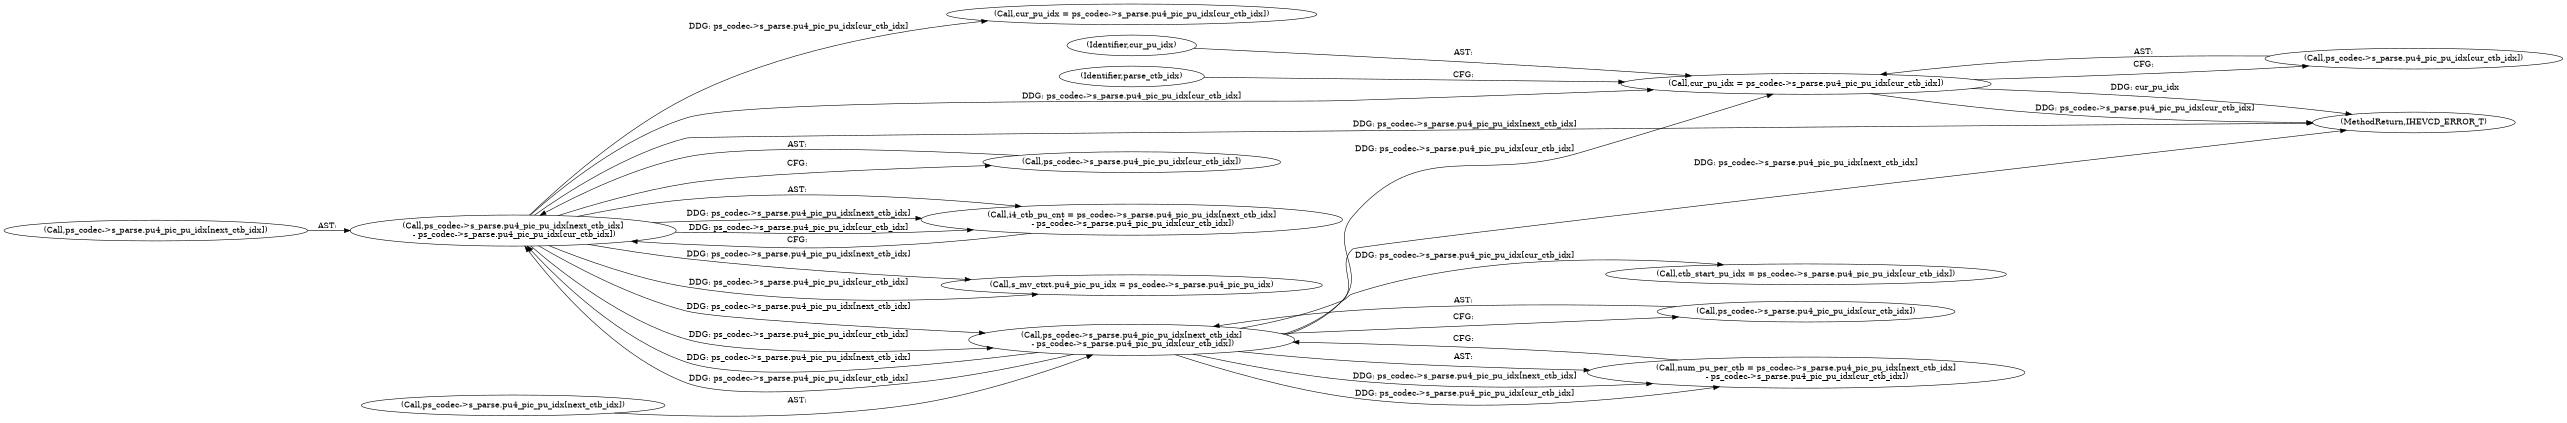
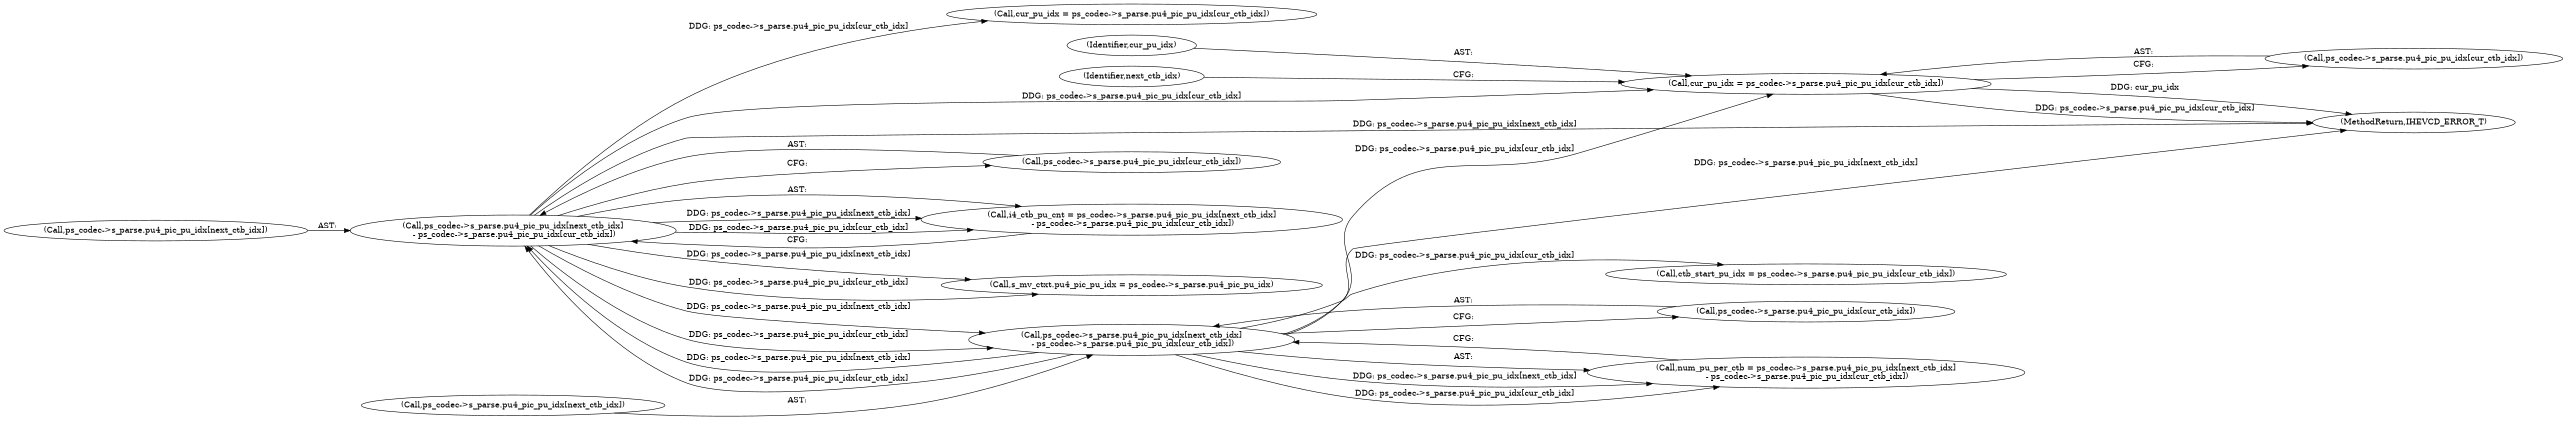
node "(Identifier,parse_ctb_idx)": label "(Identifier,parse_ctb_idx)" -> "(Identifier,next_ctb_idx)"
